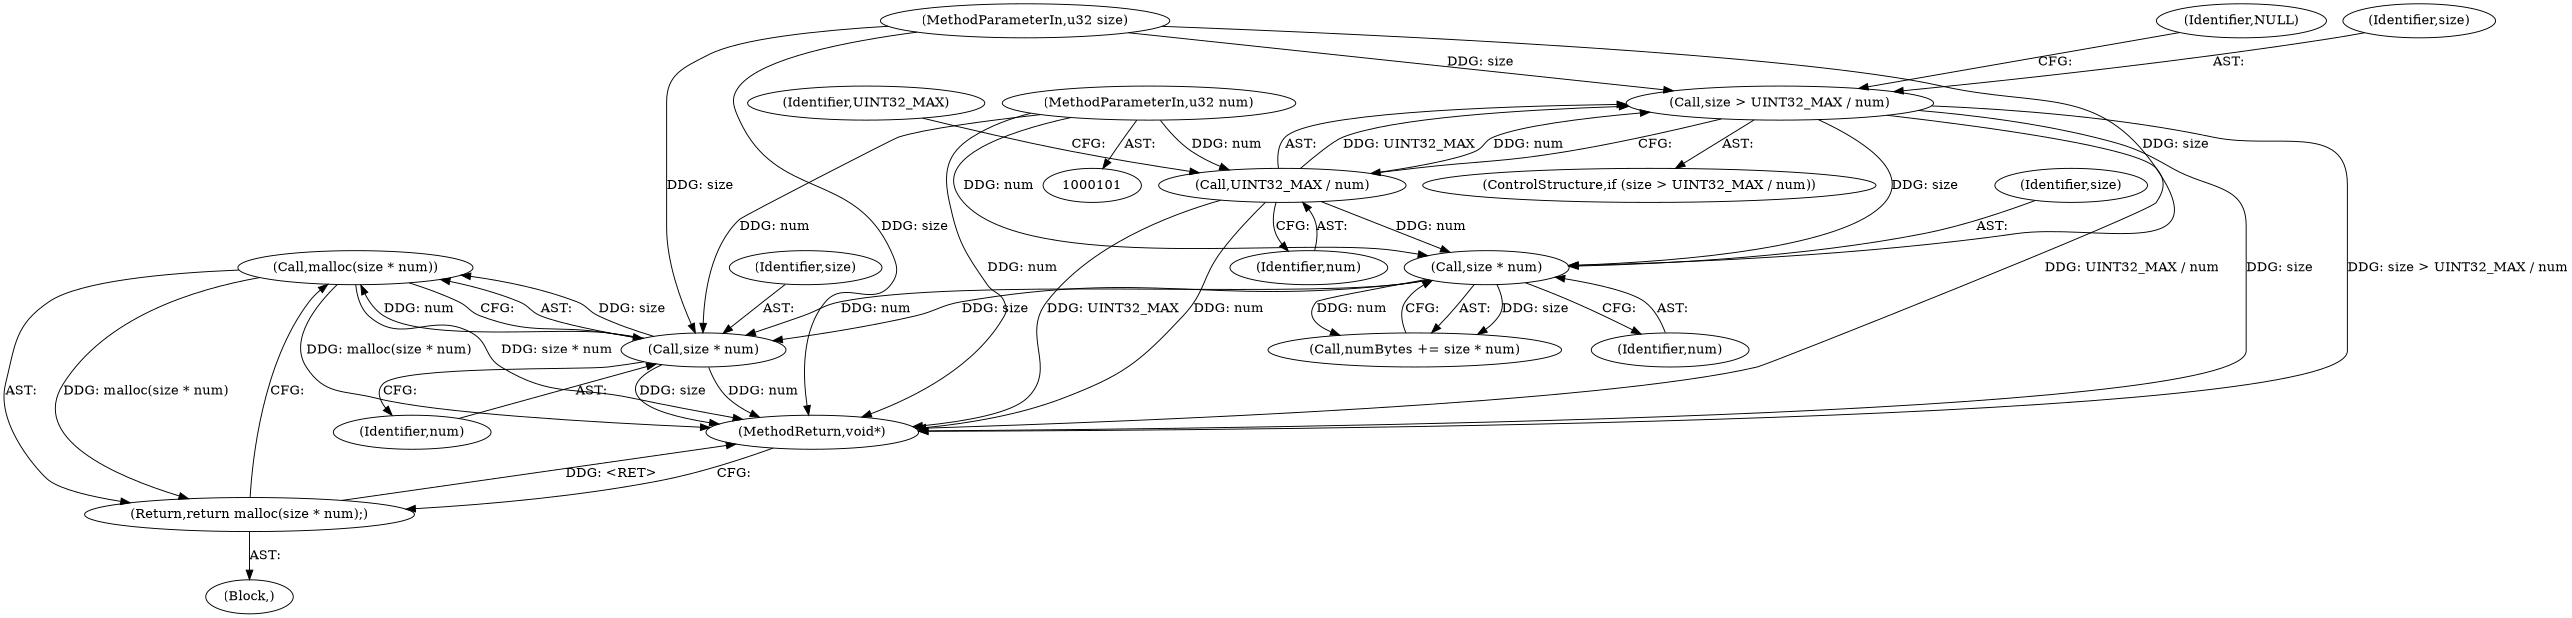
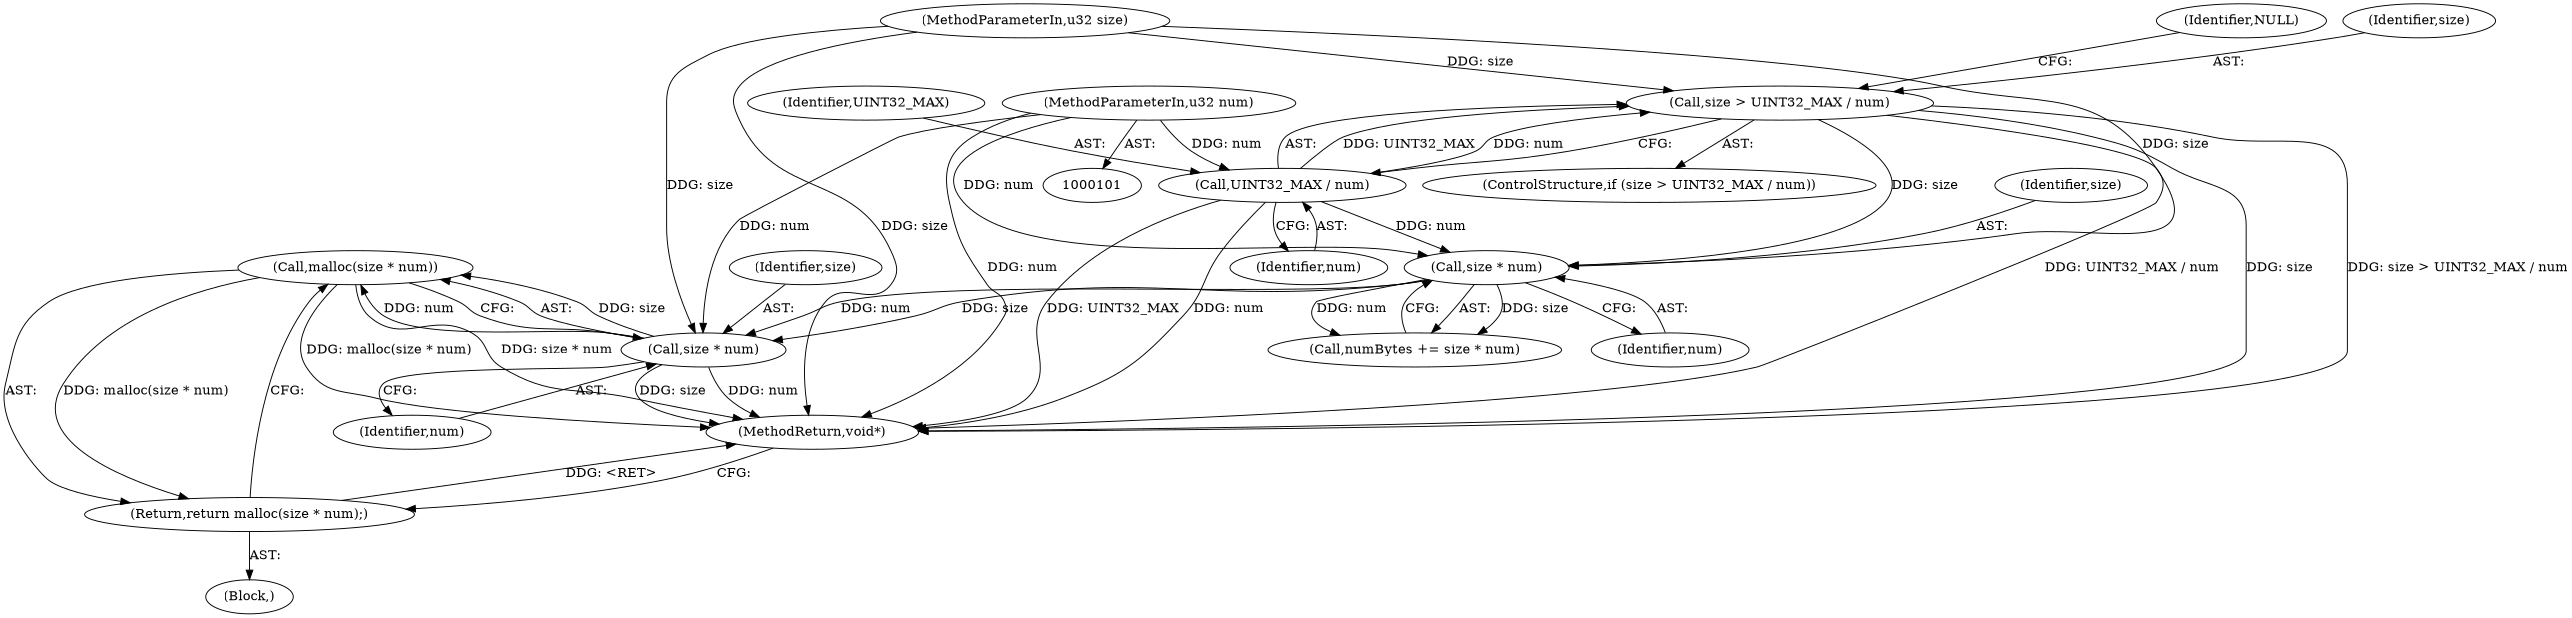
edge "(Identifier,UINT32_MAX)" -> "(Call,UINT32_MAX / num)": label "CFG: " -> "AST: "
